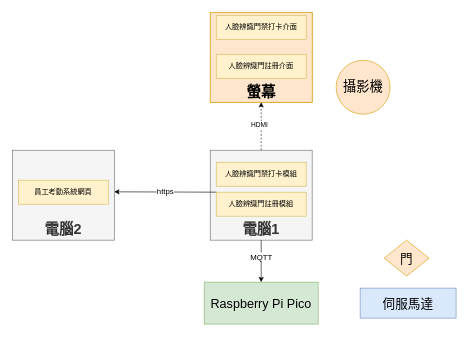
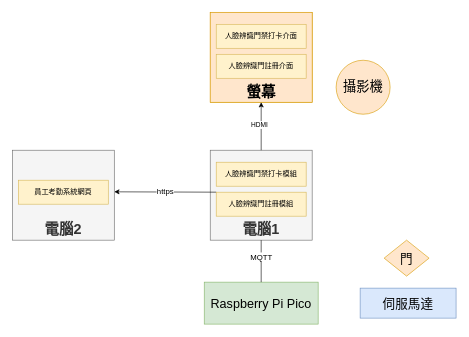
node "人臉辨識門禁打卡介面": moved (261, 27) -> (261, 36)
edge "電腦1" -> "螢幕": style dashed -> solid
edge "電腦1" -> "Raspberry Pi Pico": arrowhead classic -> none
